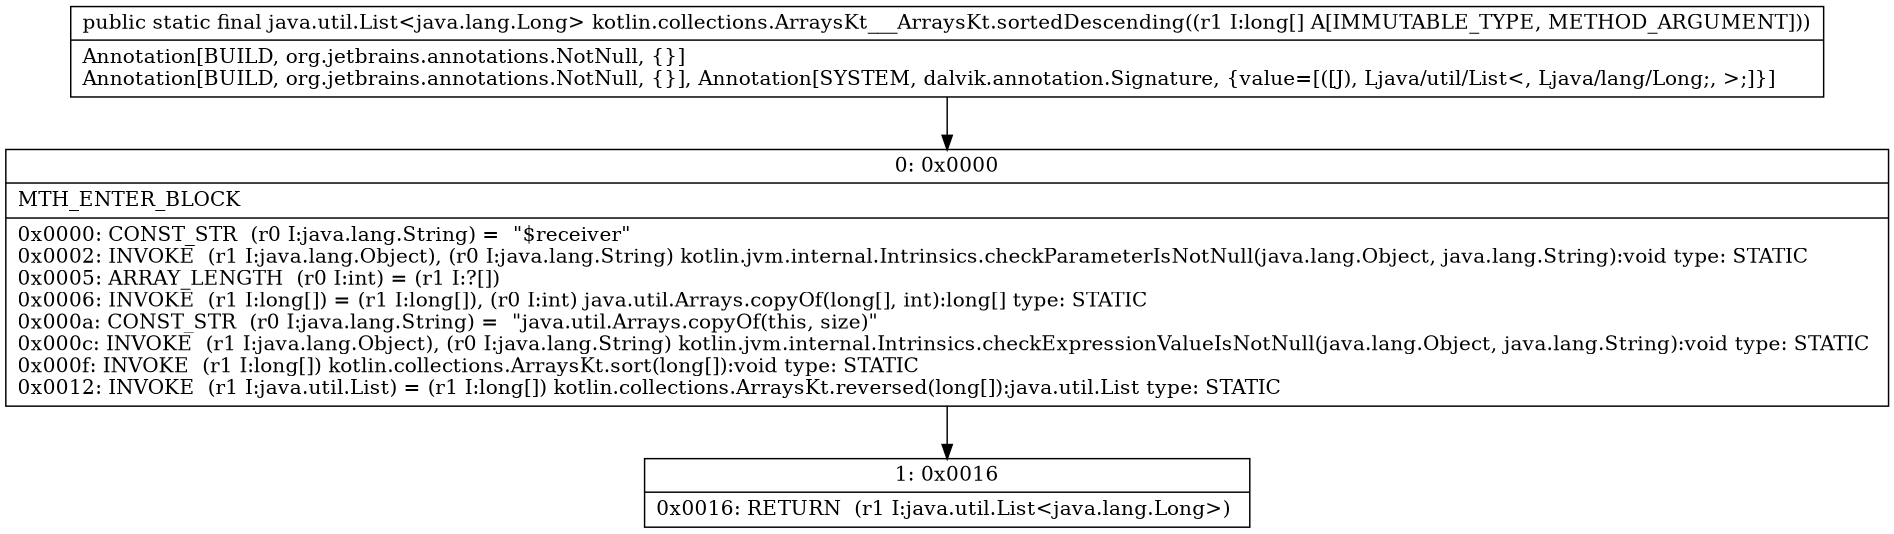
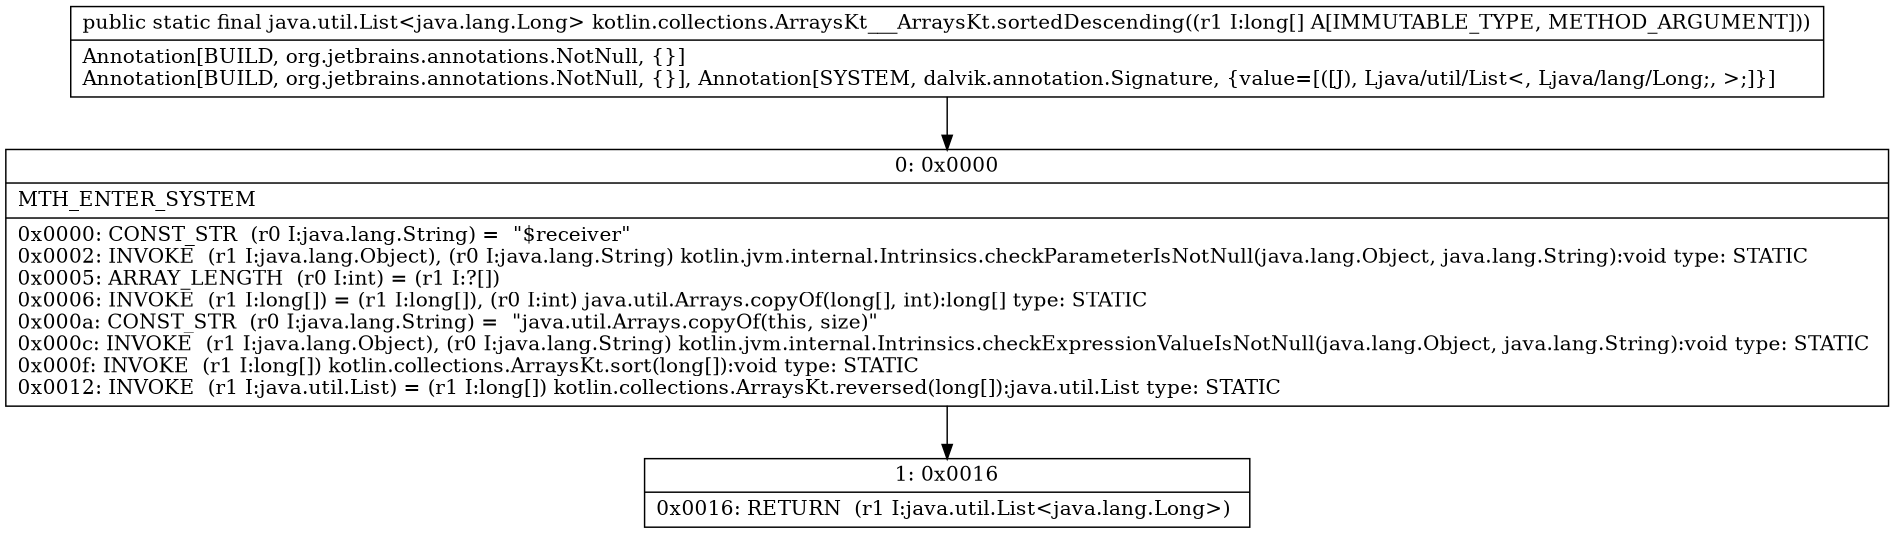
node "0: 0x0000": text "MTH_ENTER_BLOCK" -> "MTH_ENTER_SYSTEM"
